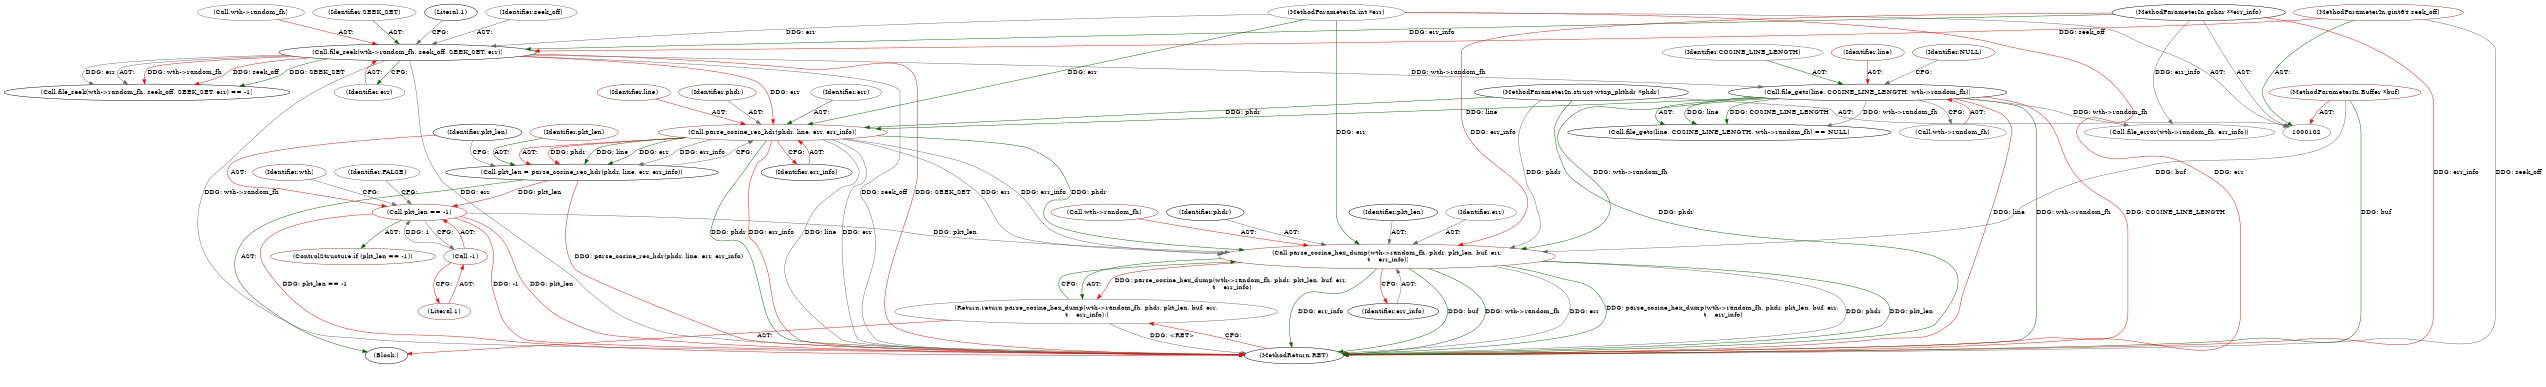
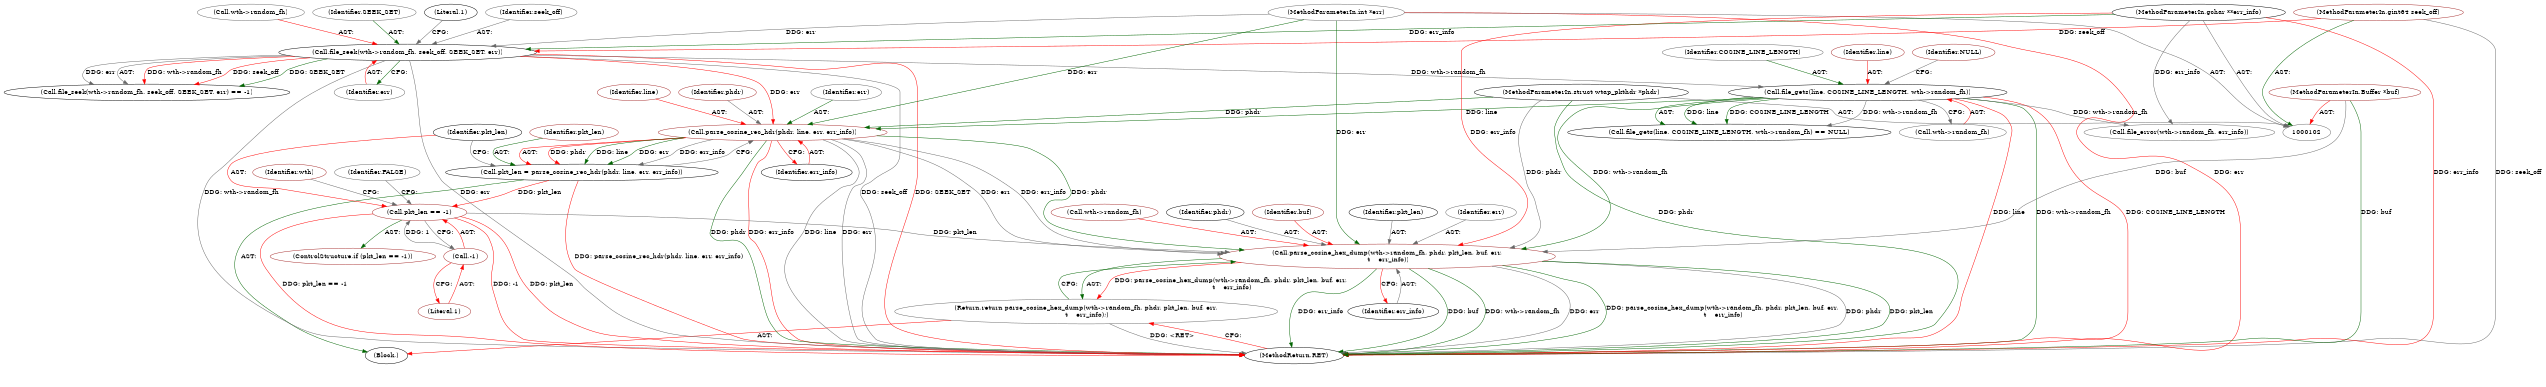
node "(Identifier,buf)": added
